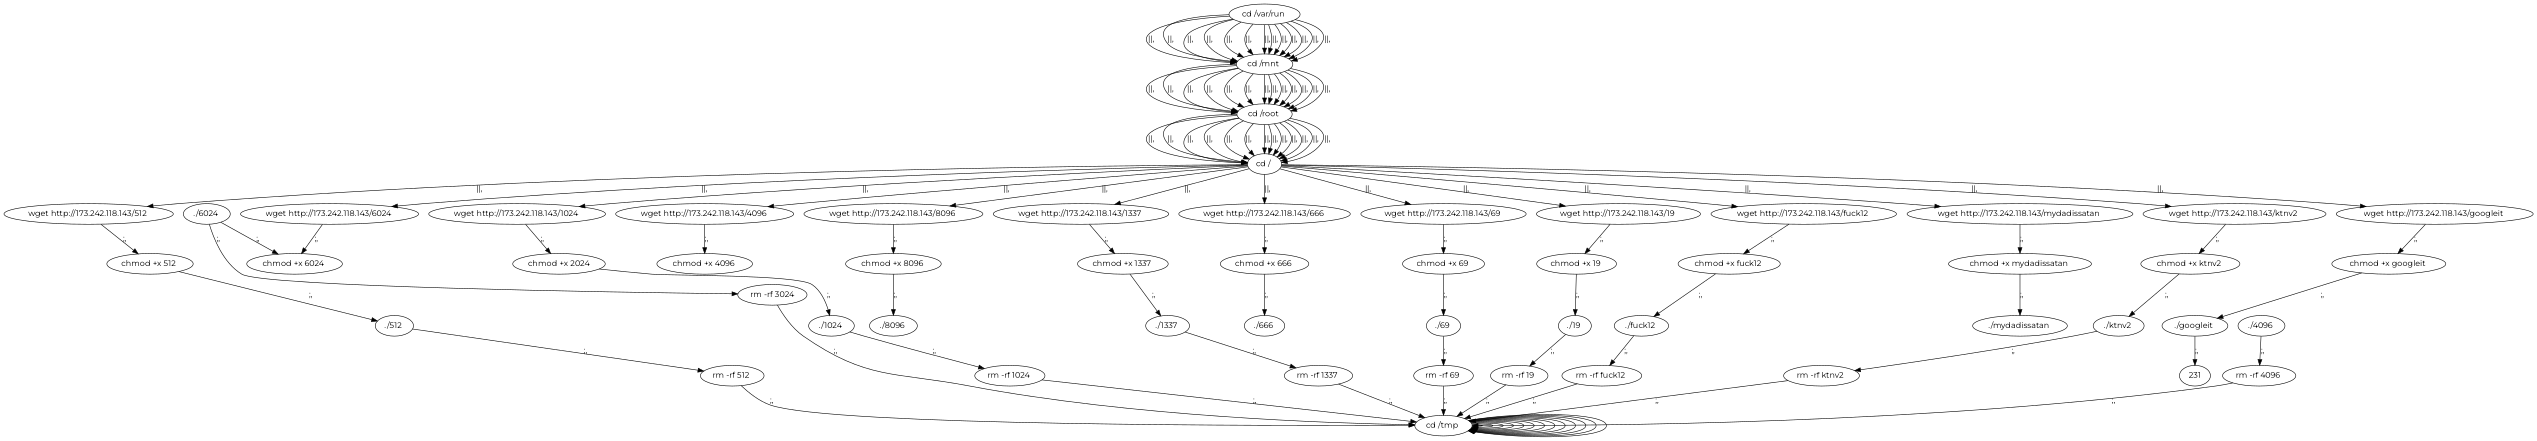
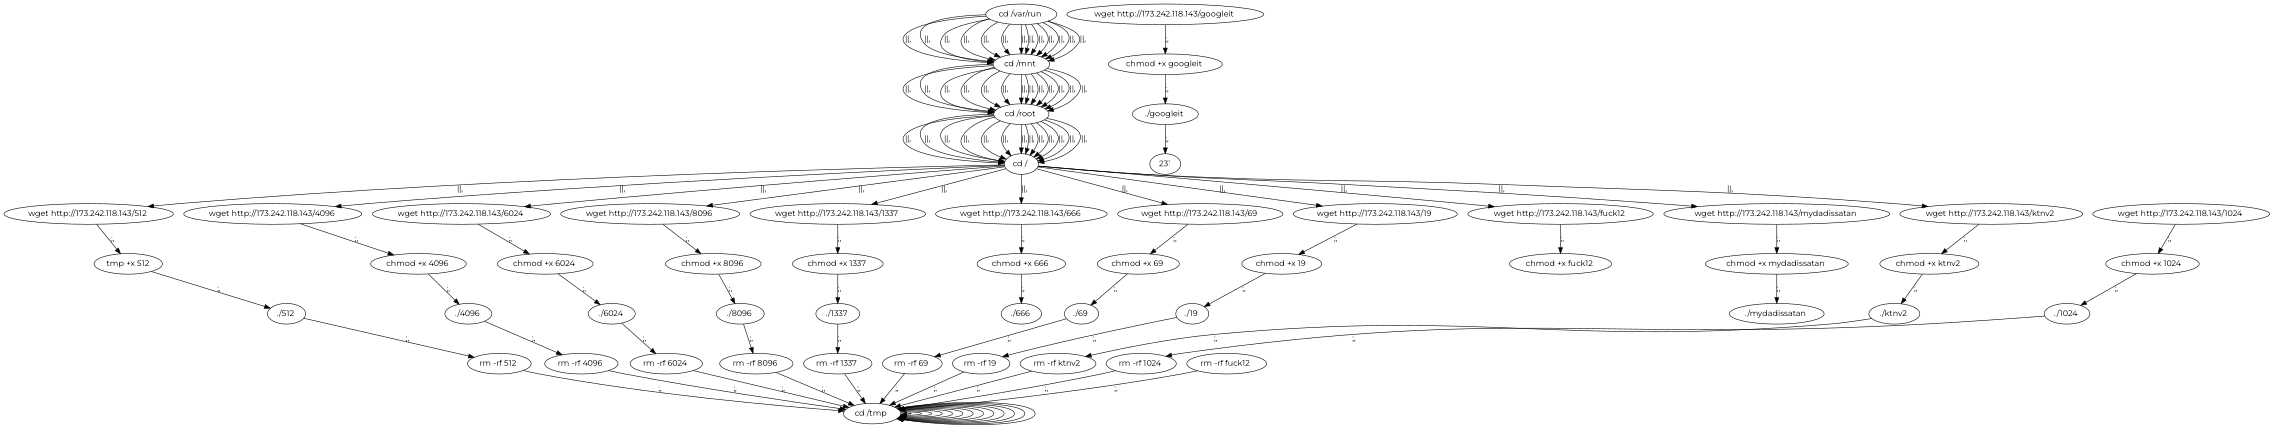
edge "cd /" -> "wget http://173.242.118.143/googleit": removed, label "||,"
edge "cd /" -> "wget http://173.242.118.143/1024": removed, label "||,"
edge "./6024" -> "chmod +x 6024": reversed
node "chmod +x 512": label "chmod +x 512" -> "tmp +x 512"
node "chmod +x 2024": label "chmod +x 2024" -> "chmod +x 1024"
edge "chmod +x 4096" -> "./4096": added, label ";,"
node "rm -rf 3024": label "rm -rf 3024" -> "rm -rf 6024"
node "./fuck12": removed
node "rm -rf 8096": added
